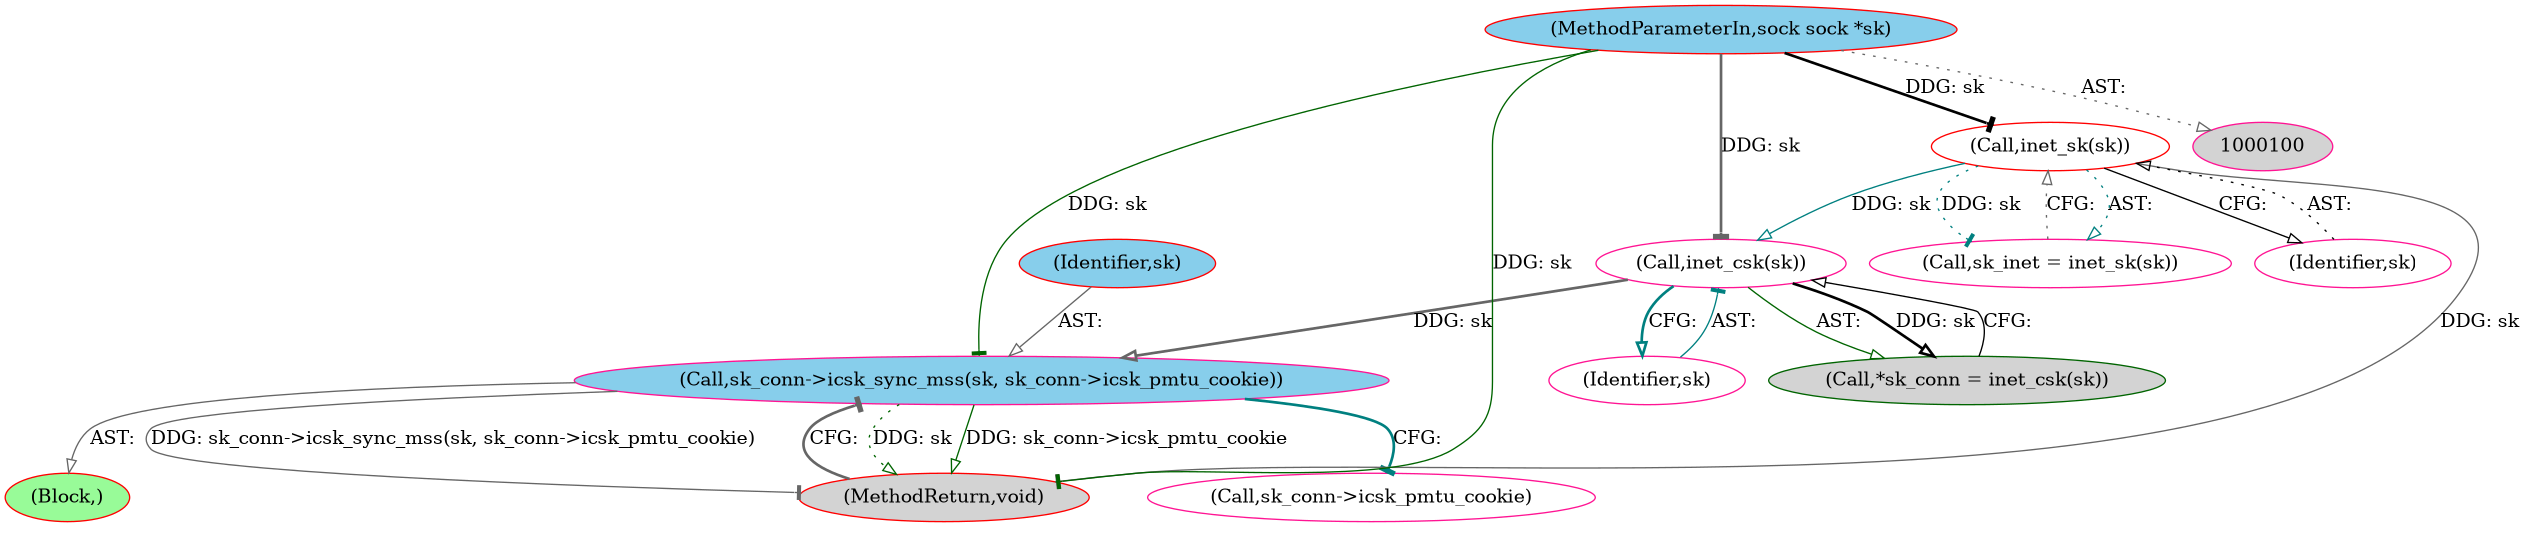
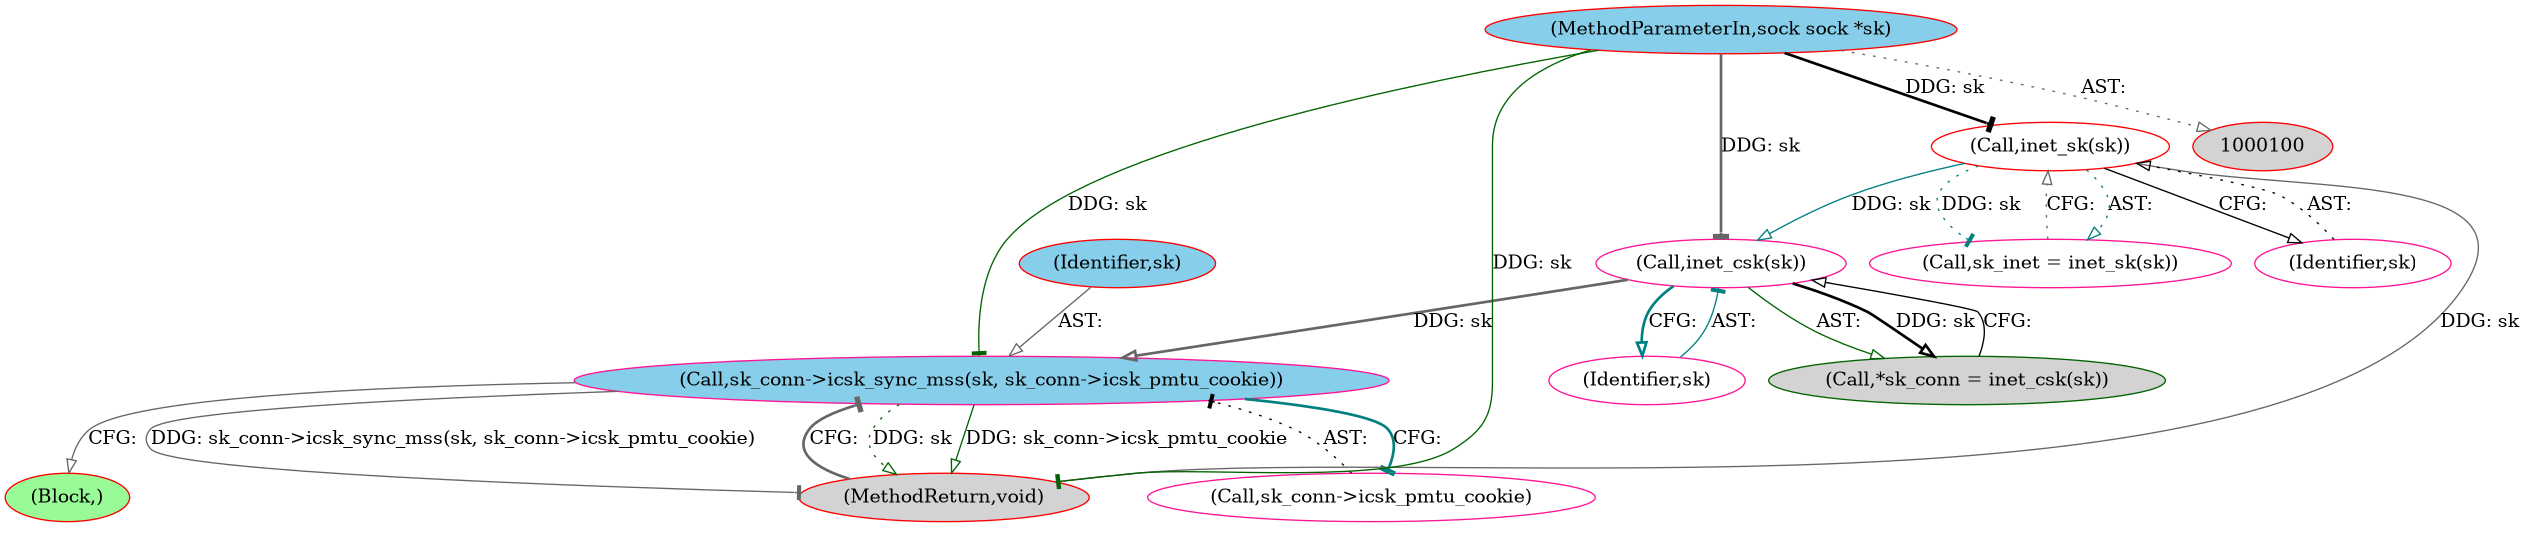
node "1000100": color deeppink -> red
edge "(Call,sk_conn->icsk_pmtu_cookie)" -> "(Call,sk_conn->icsk_sync_mss(sk, sk_conn->icsk_pmtu_cookie))": added, label "AST:"
edge "(Call,sk_conn->icsk_sync_mss(sk, sk_conn->icsk_pmtu_cookie))" -> "(Block,)": label "AST: " -> "CFG: "
